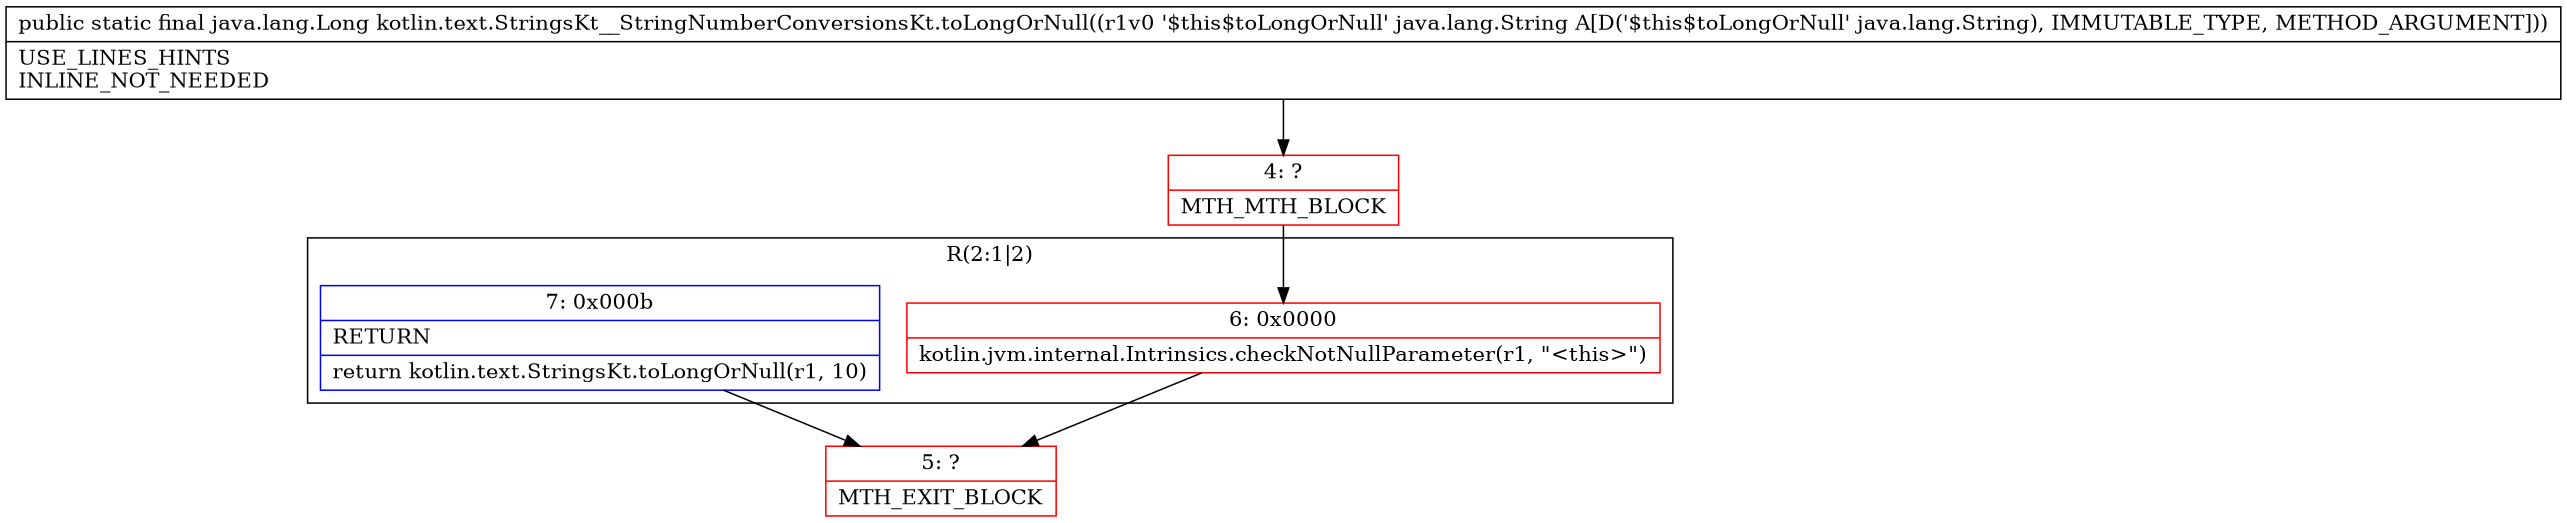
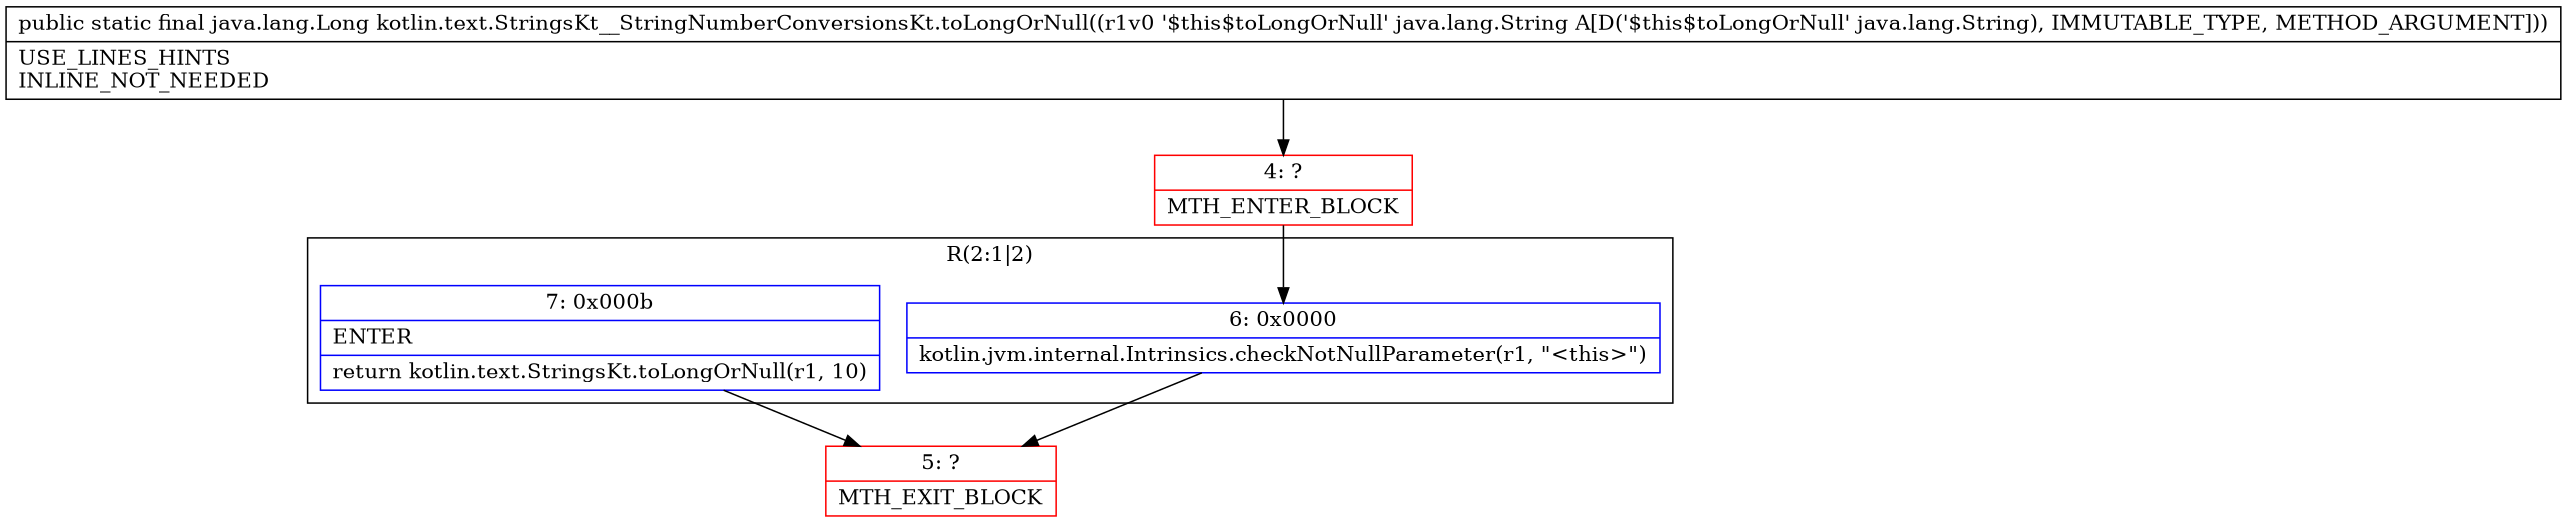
node "4: ?": text "MTH_MTH_BLOCK" -> "MTH_ENTER_BLOCK"
node "7: 0x000b": text "RETURN" -> "ENTER"
node "6: 0x0000": color red -> blue
